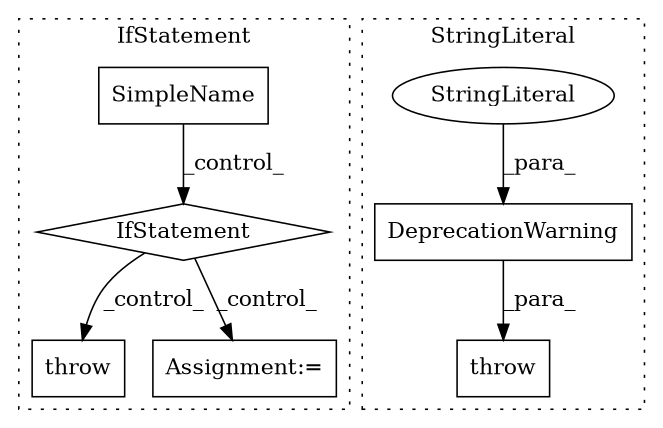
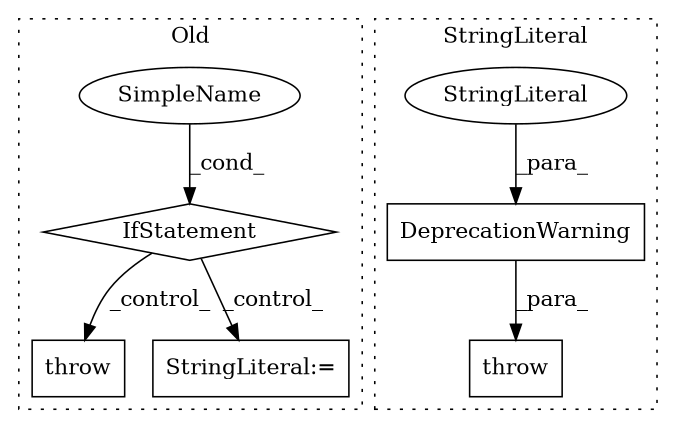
cluster "IfStatement": label "IfStatement" -> "Old"
node "SimpleName": shape box -> ellipse
edge "SimpleName" -> "IfStatement": label "_control_" -> "_cond_"
node "Assignment:=": label "Assignment:=" -> "StringLiteral:="
